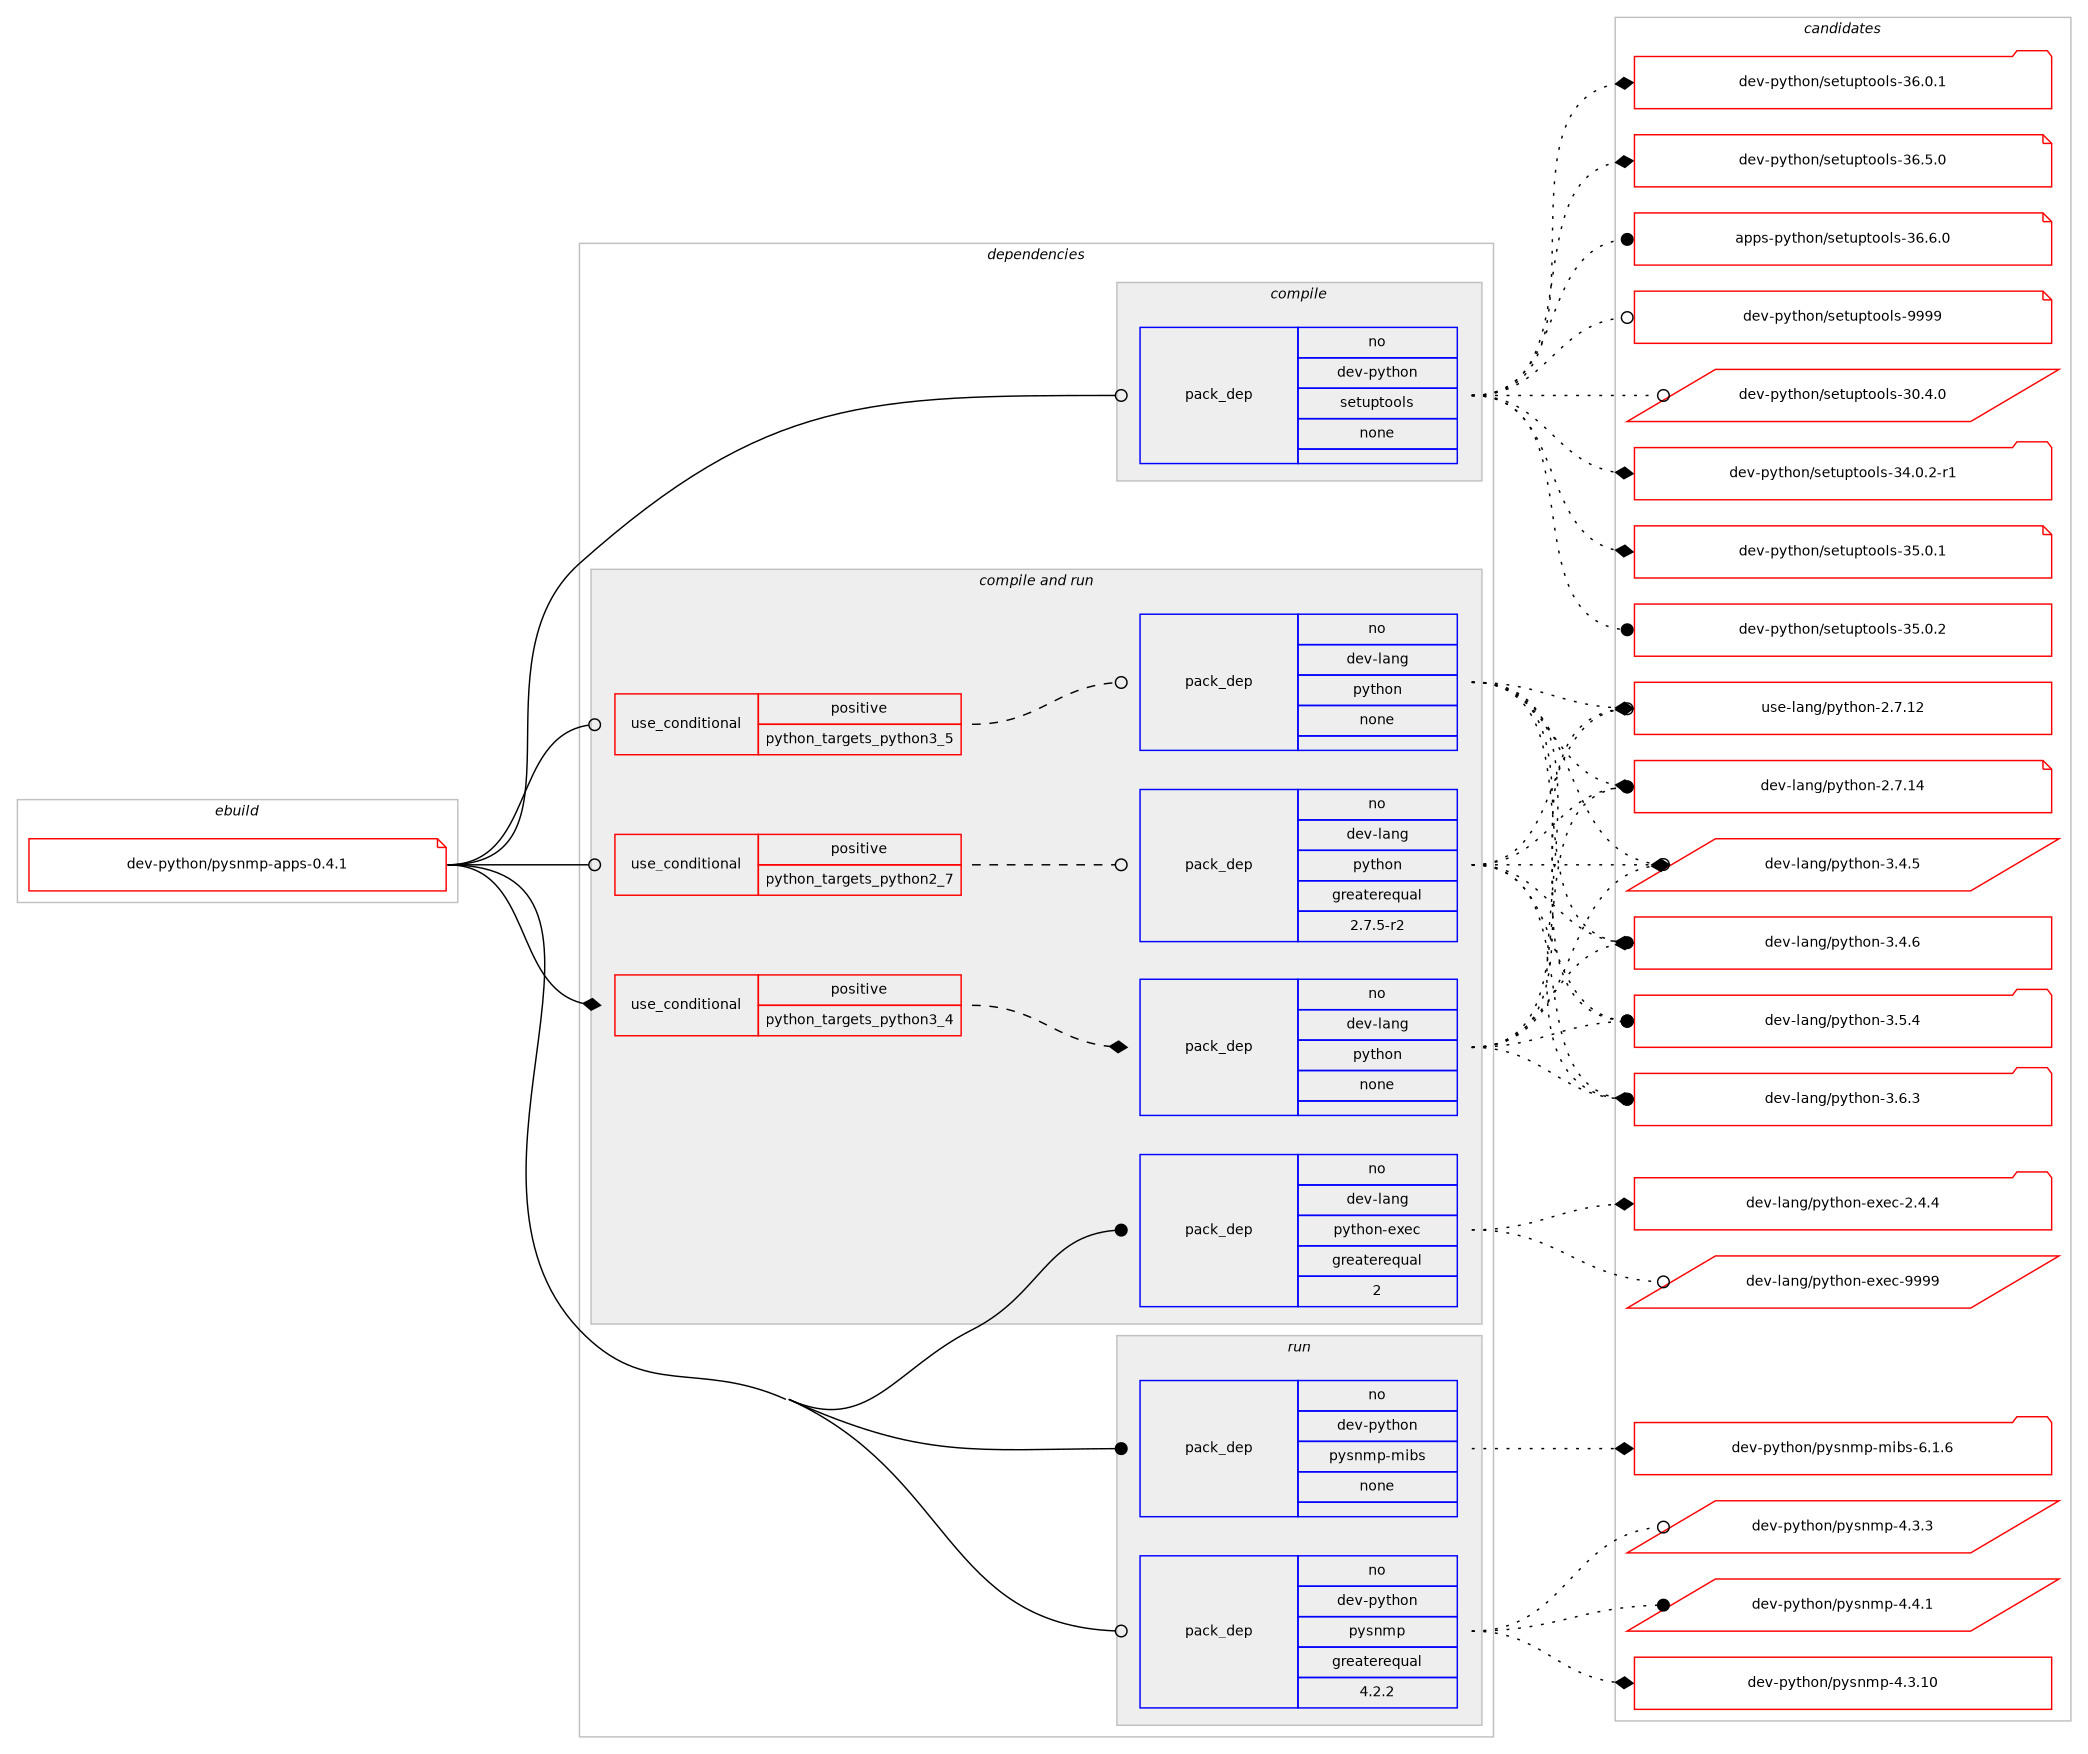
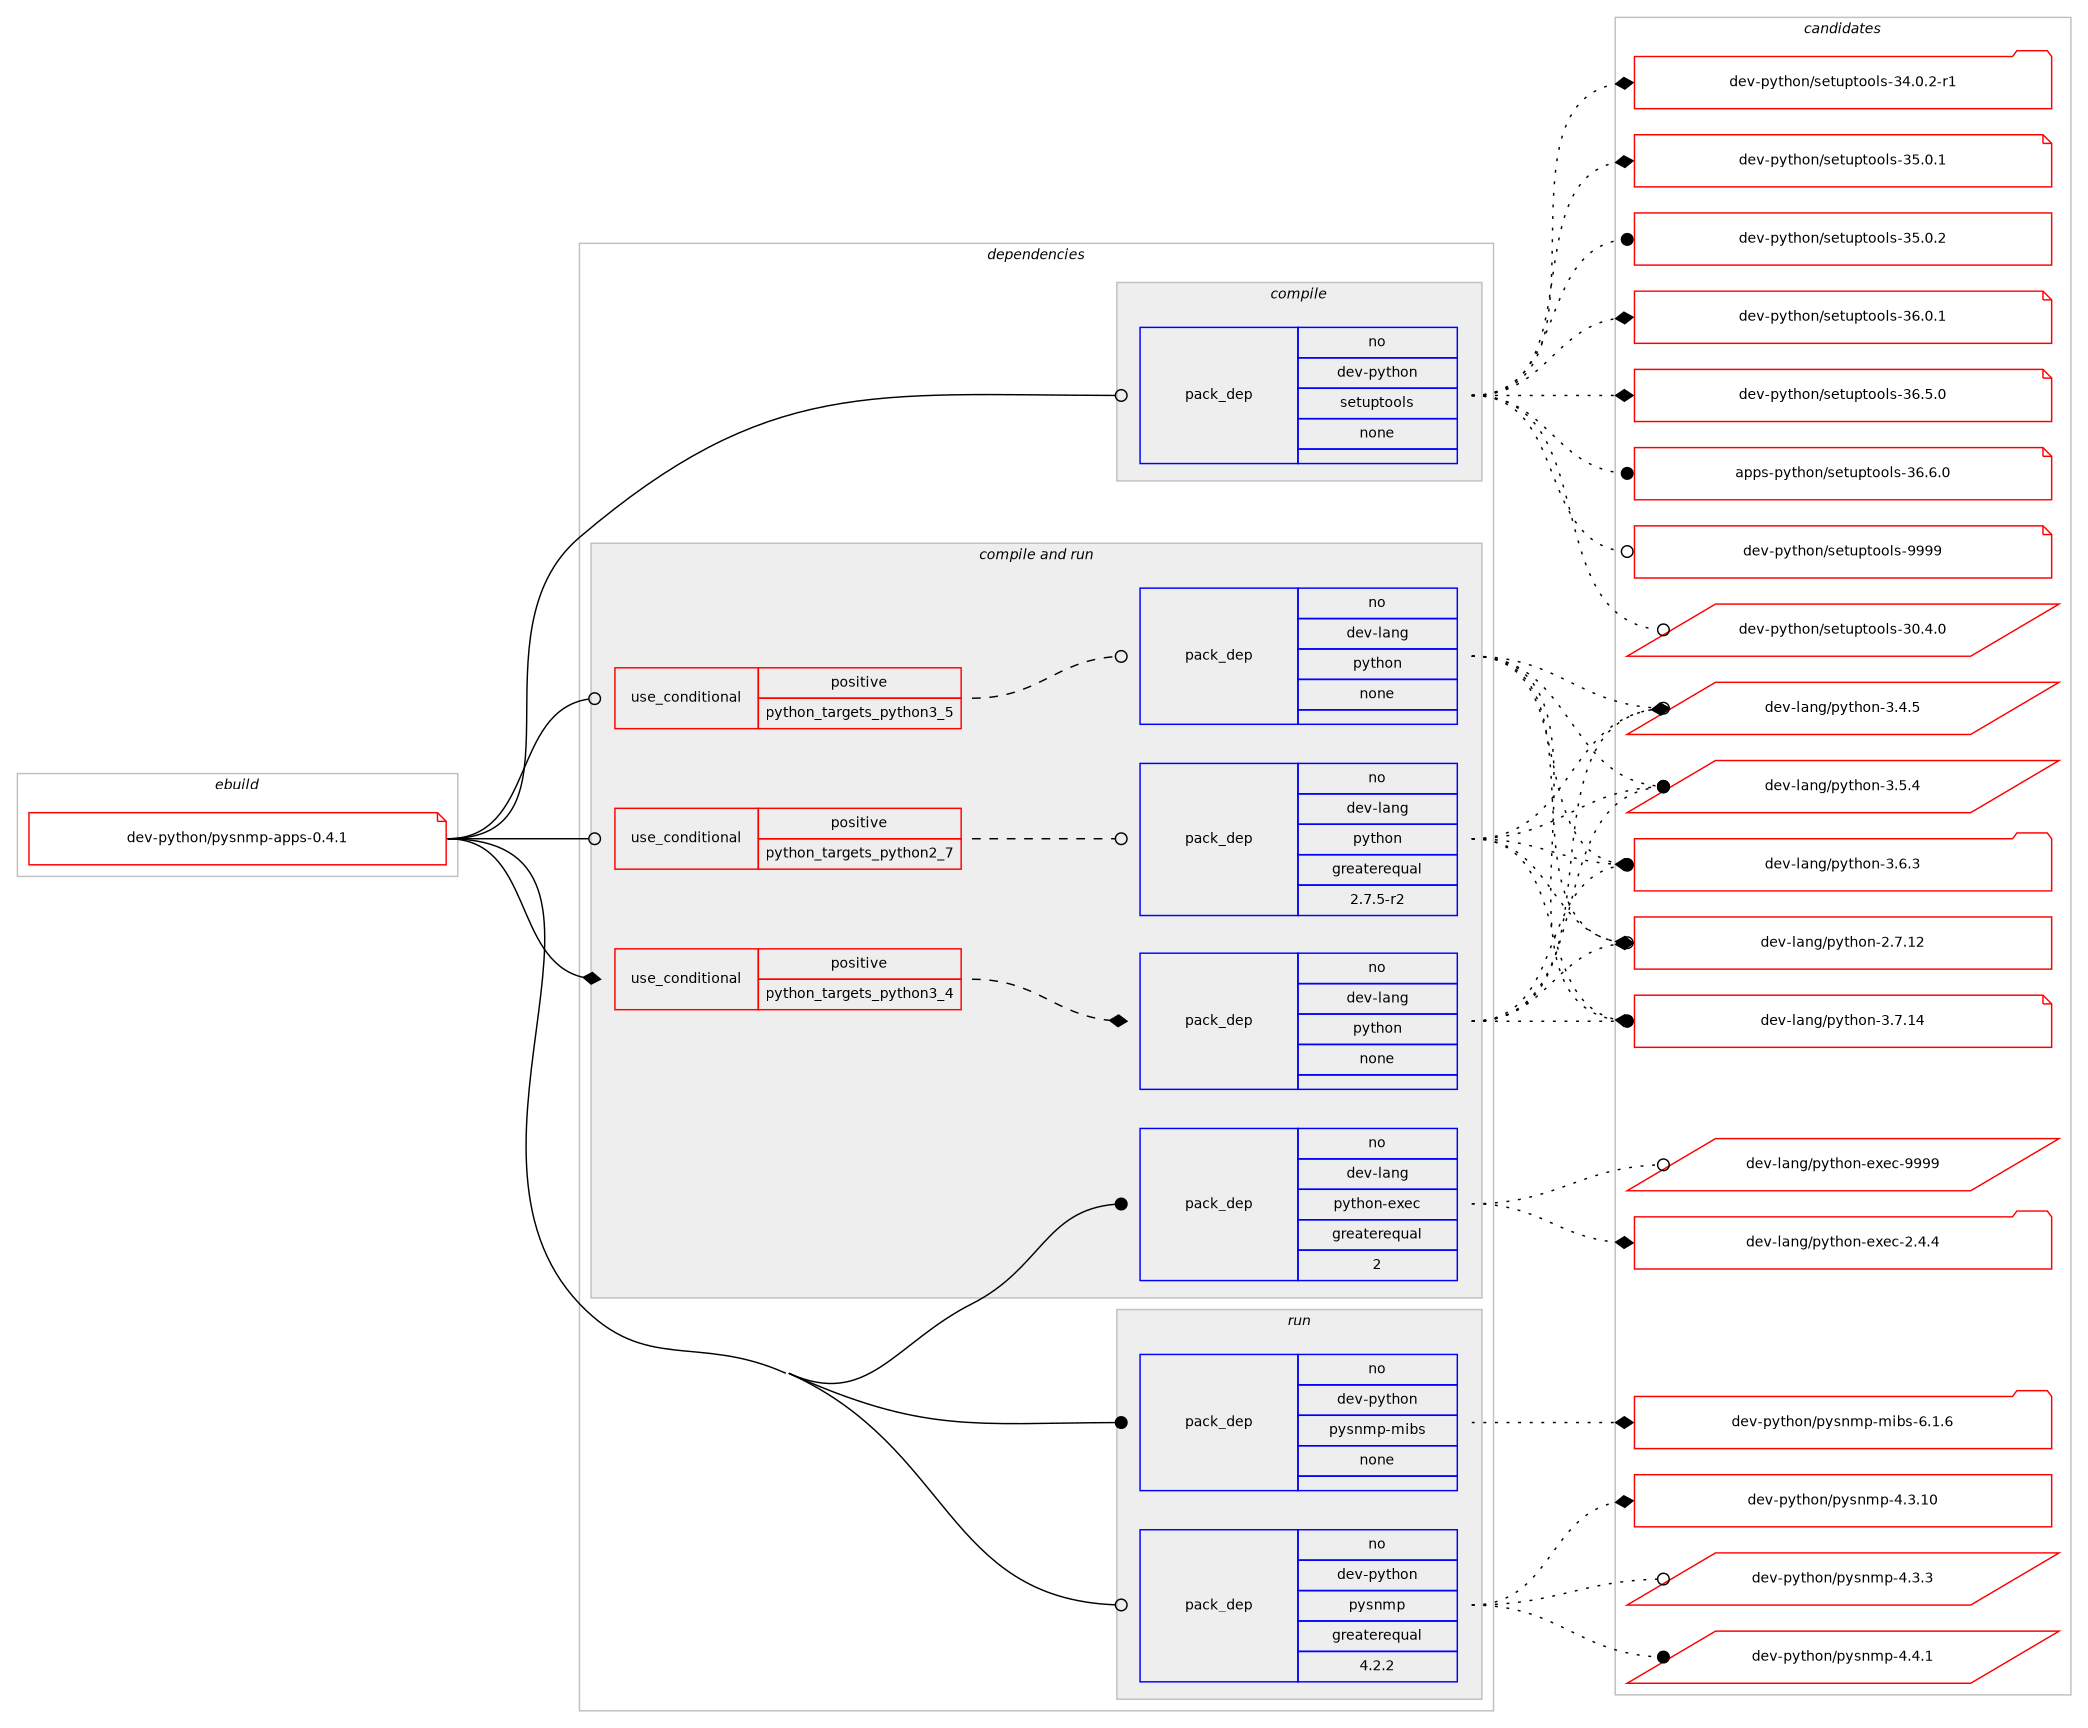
node "dev-python/setuptools-36.0.1": shape folder -> note
node "use-lang/python-2.7.12": label "use-lang/python-2.7.12" -> "dev-lang/python-2.7.12"
node "dev-lang/python-2.7.14": label "dev-lang/python-2.7.14" -> "dev-lang/python-3.7.14"
node "dev-lang/python-3.4.6": removed
node "dev-lang/python-3.5.4": shape folder -> parallelogram
